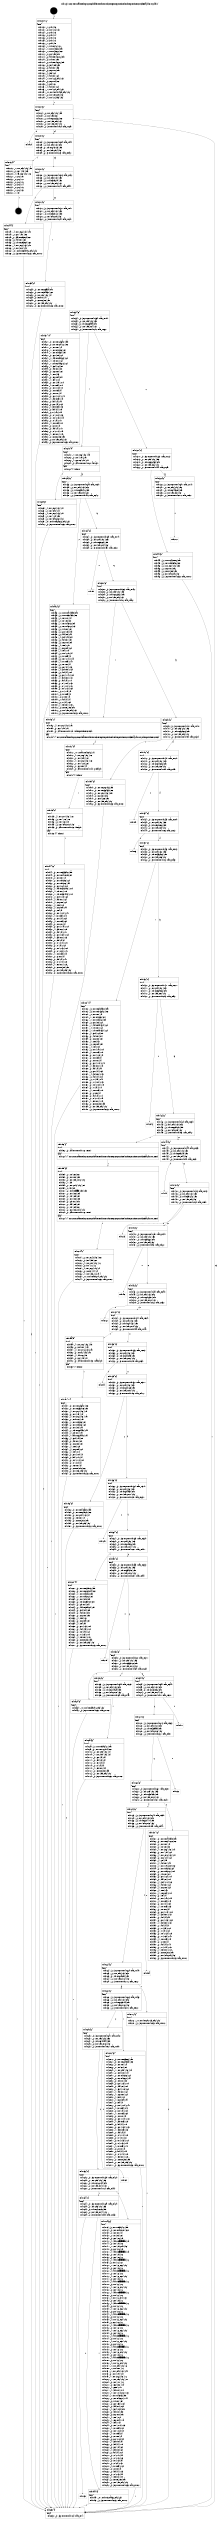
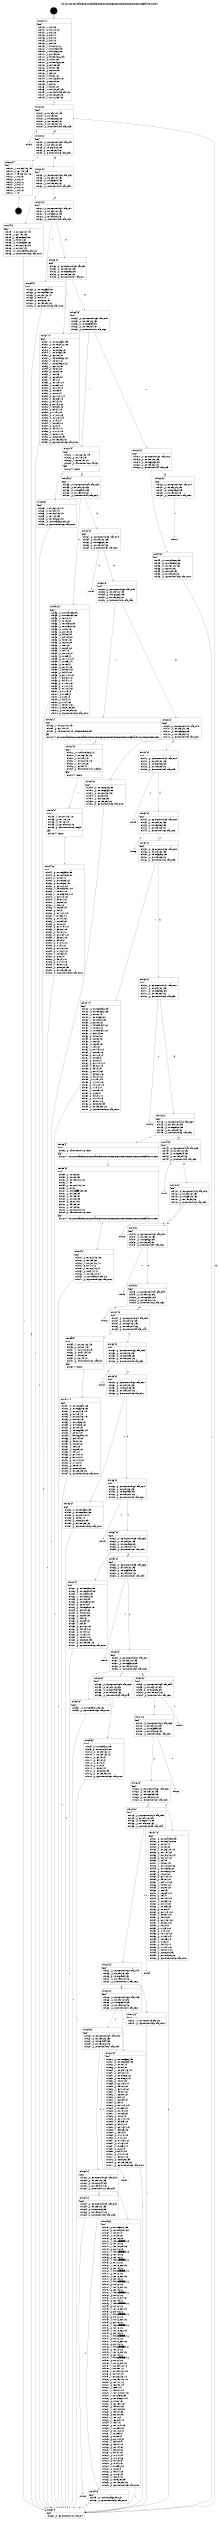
node "0x401338 [28]": added
